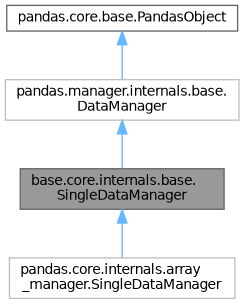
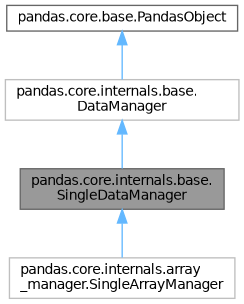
node "pandas.manager.internals.base. DataManager": label "pandas.manager.internals.base. DataManager" -> "pandas.core.internals.base. DataManager"
node "base.core.internals.base. SingleDataManager": label "base.core.internals.base. SingleDataManager" -> "pandas.core.internals.base. SingleDataManager"
node "pandas.core.internals.array _manager.SingleDataManager": label "pandas.core.internals.array _manager.SingleDataManager" -> "pandas.core.internals.array _manager.SingleArrayManager"
